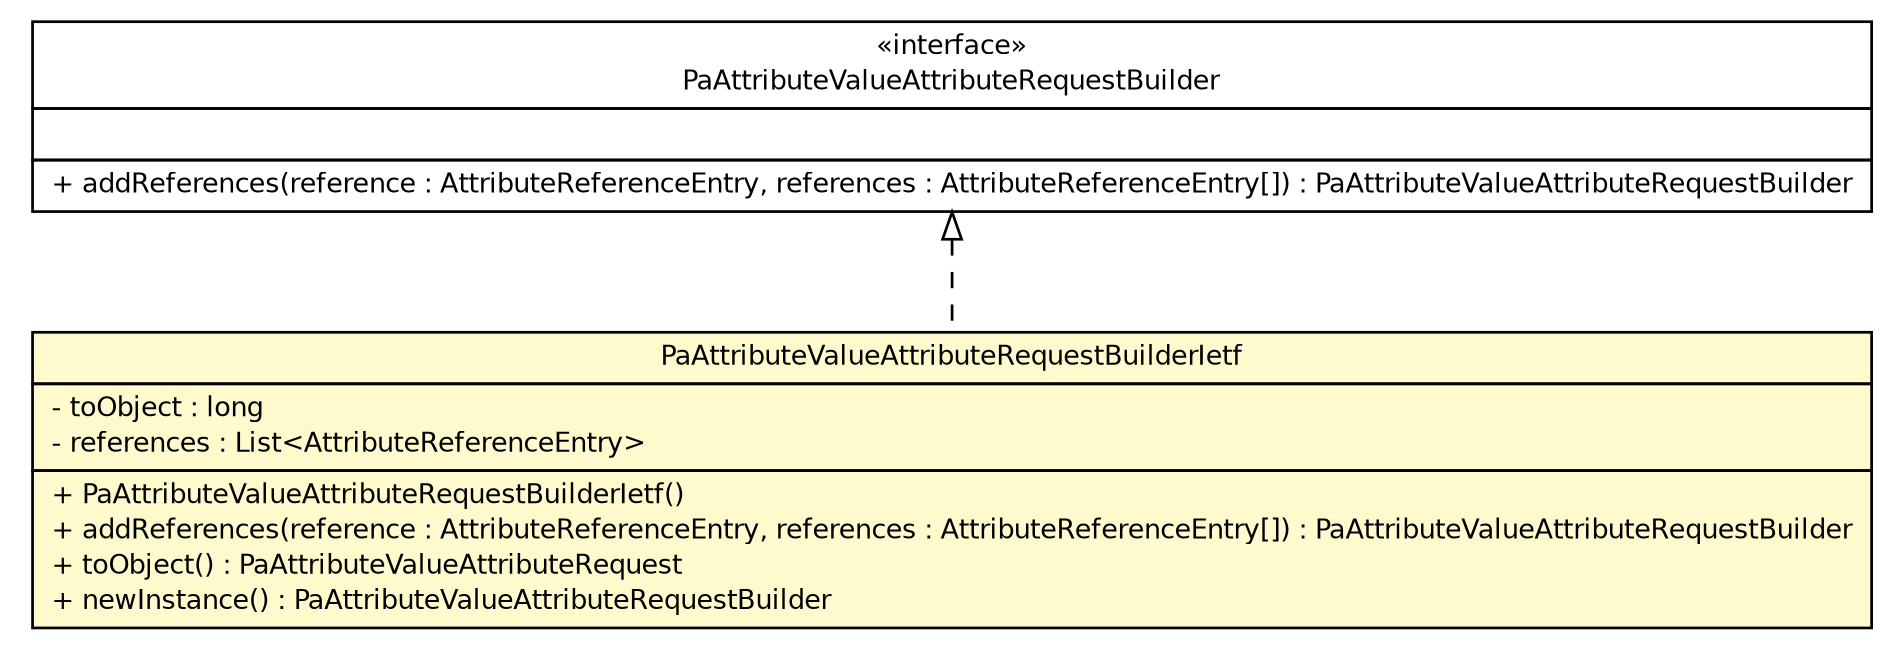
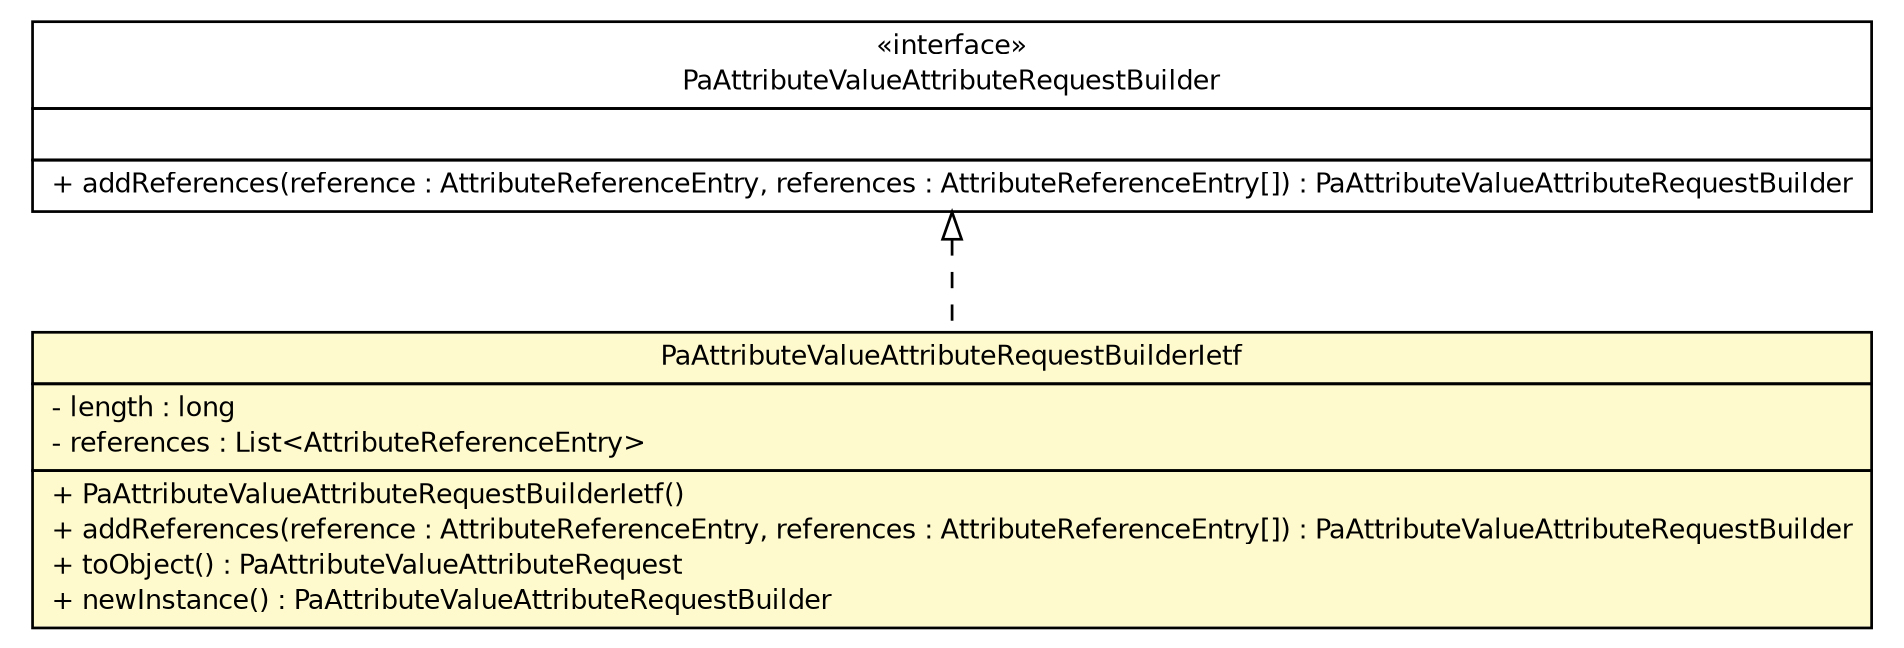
node "PaAttributeValueAttributeRequestBuilderIetf": text "- toObject : long" -> "- length : long"
